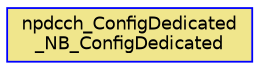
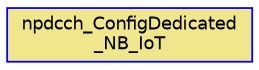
node "npdcch_ConfigDedicated _NB_ConfigDedicated": label "npdcch_ConfigDedicated _NB_ConfigDedicated" -> "npdcch_ConfigDedicated _NB_IoT"
